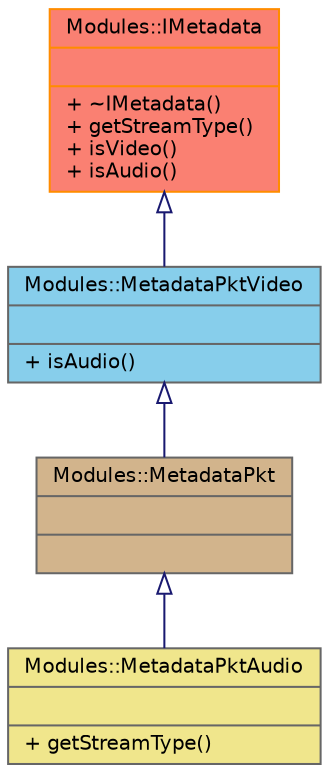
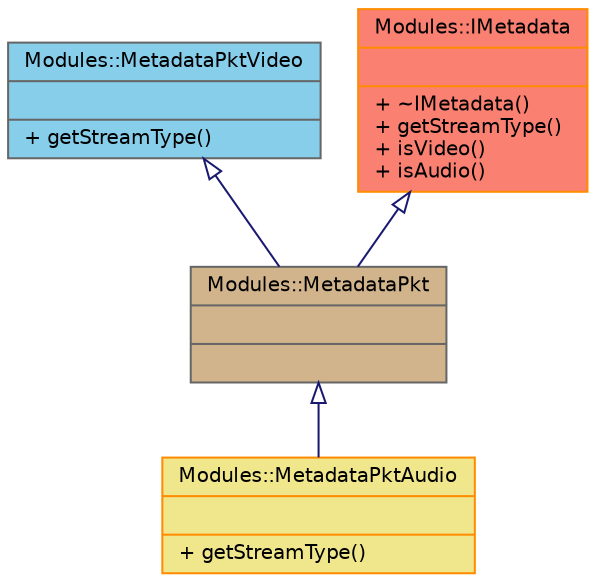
edge "Modules::MetadataPktVideo" -> "Modules::IMetadata": now "Modules::MetadataPkt" -> "Modules::IMetadata"
node "Modules::MetadataPktVideo": text "+ isAudio()" -> "+ getStreamType()"
node "Modules::MetadataPktAudio": color gray40 -> darkorange
